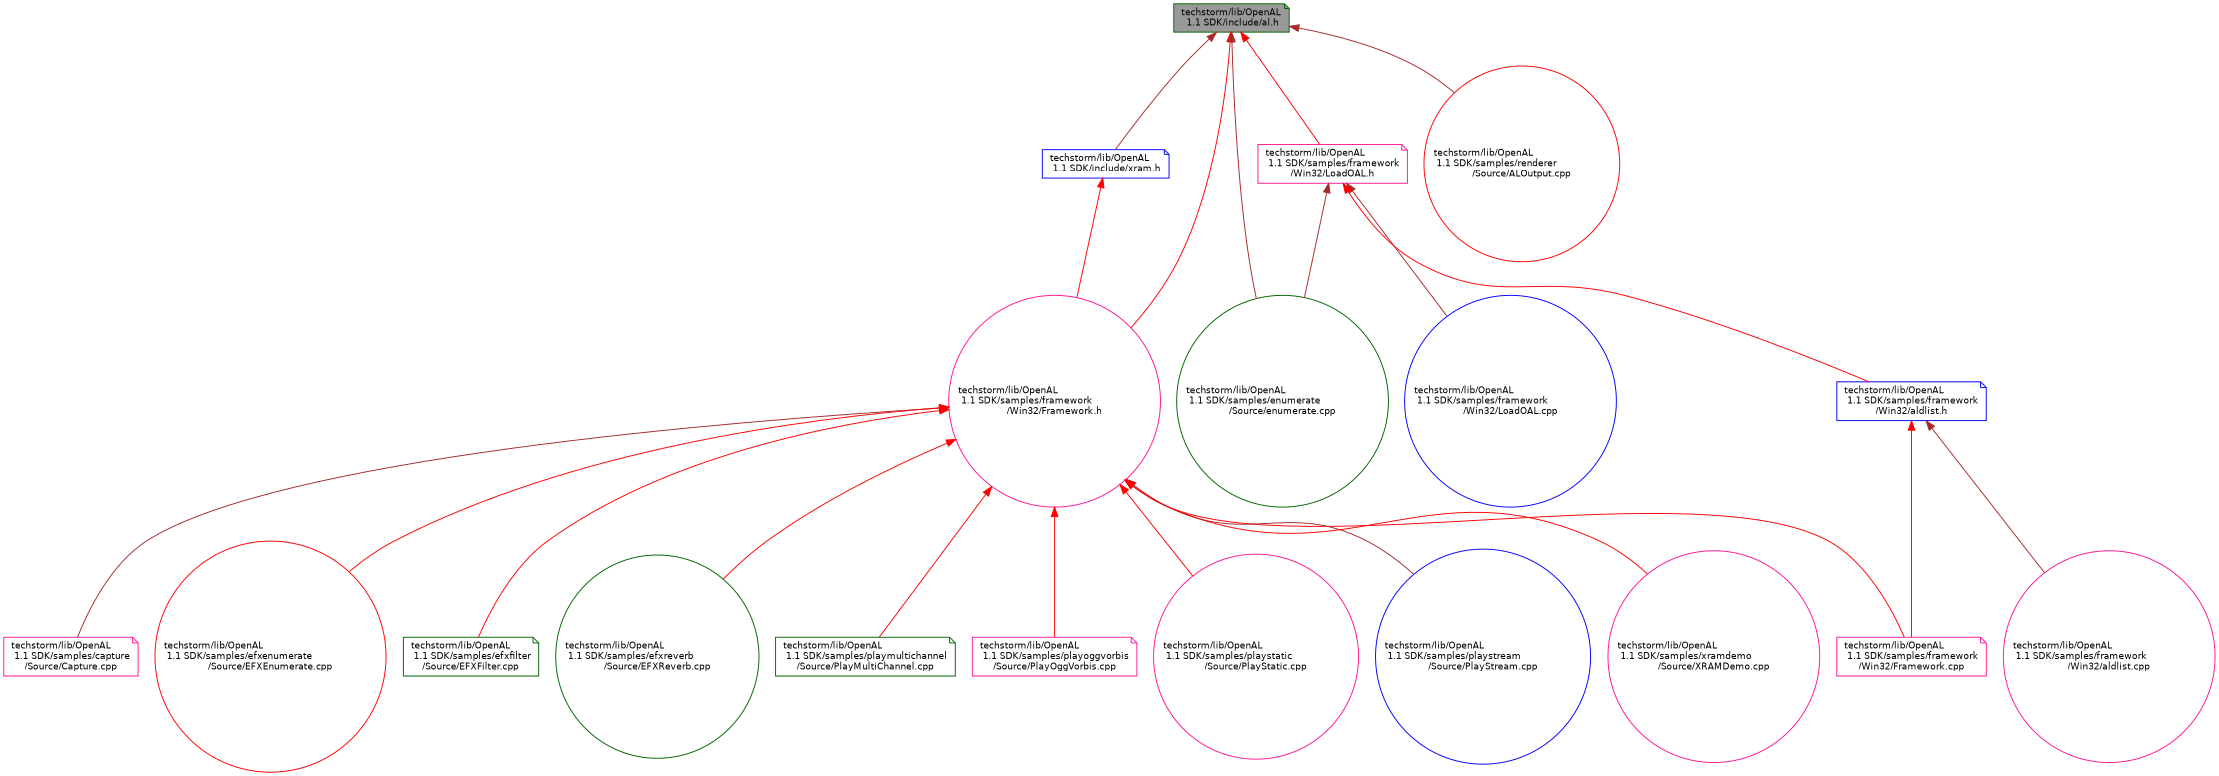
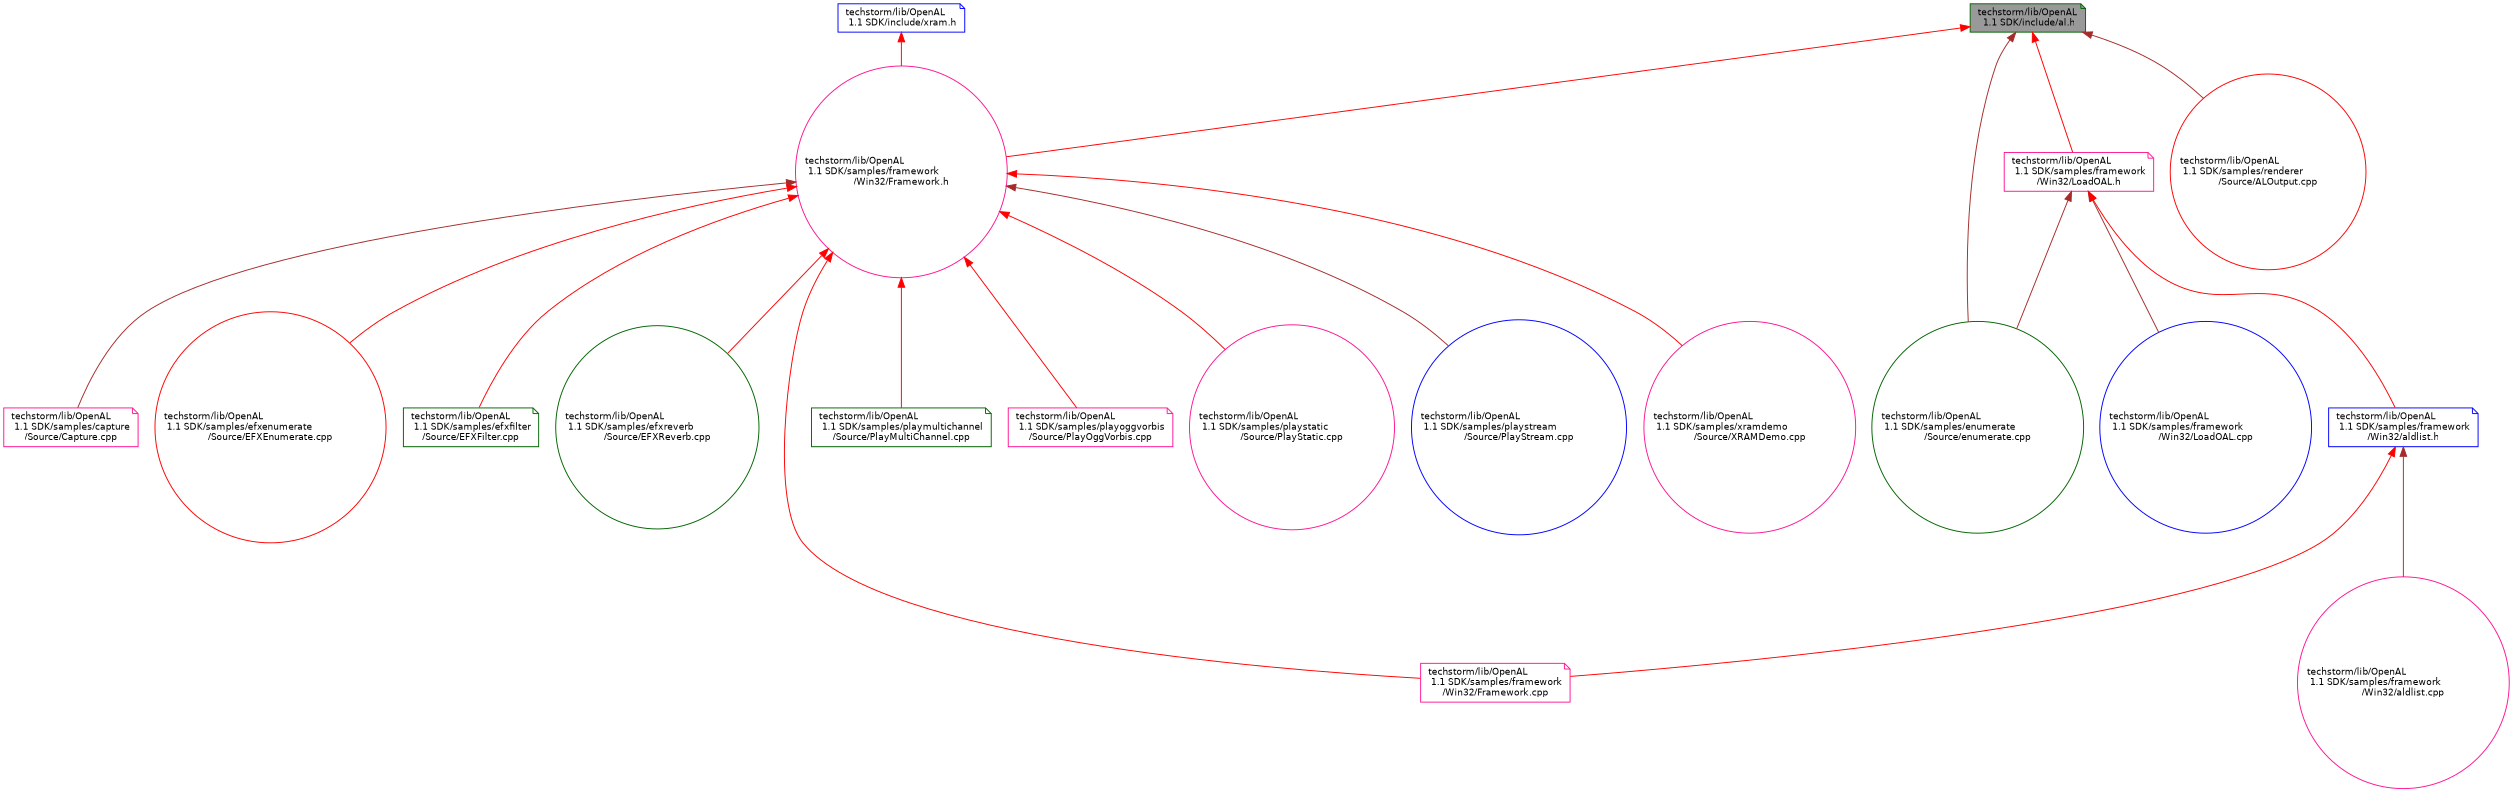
edge "techstorm/lib/OpenAL 1.1 SDK/include/xram.h" -> "techstorm/lib/OpenAL 1.1 SDK/include/al.h": removed
